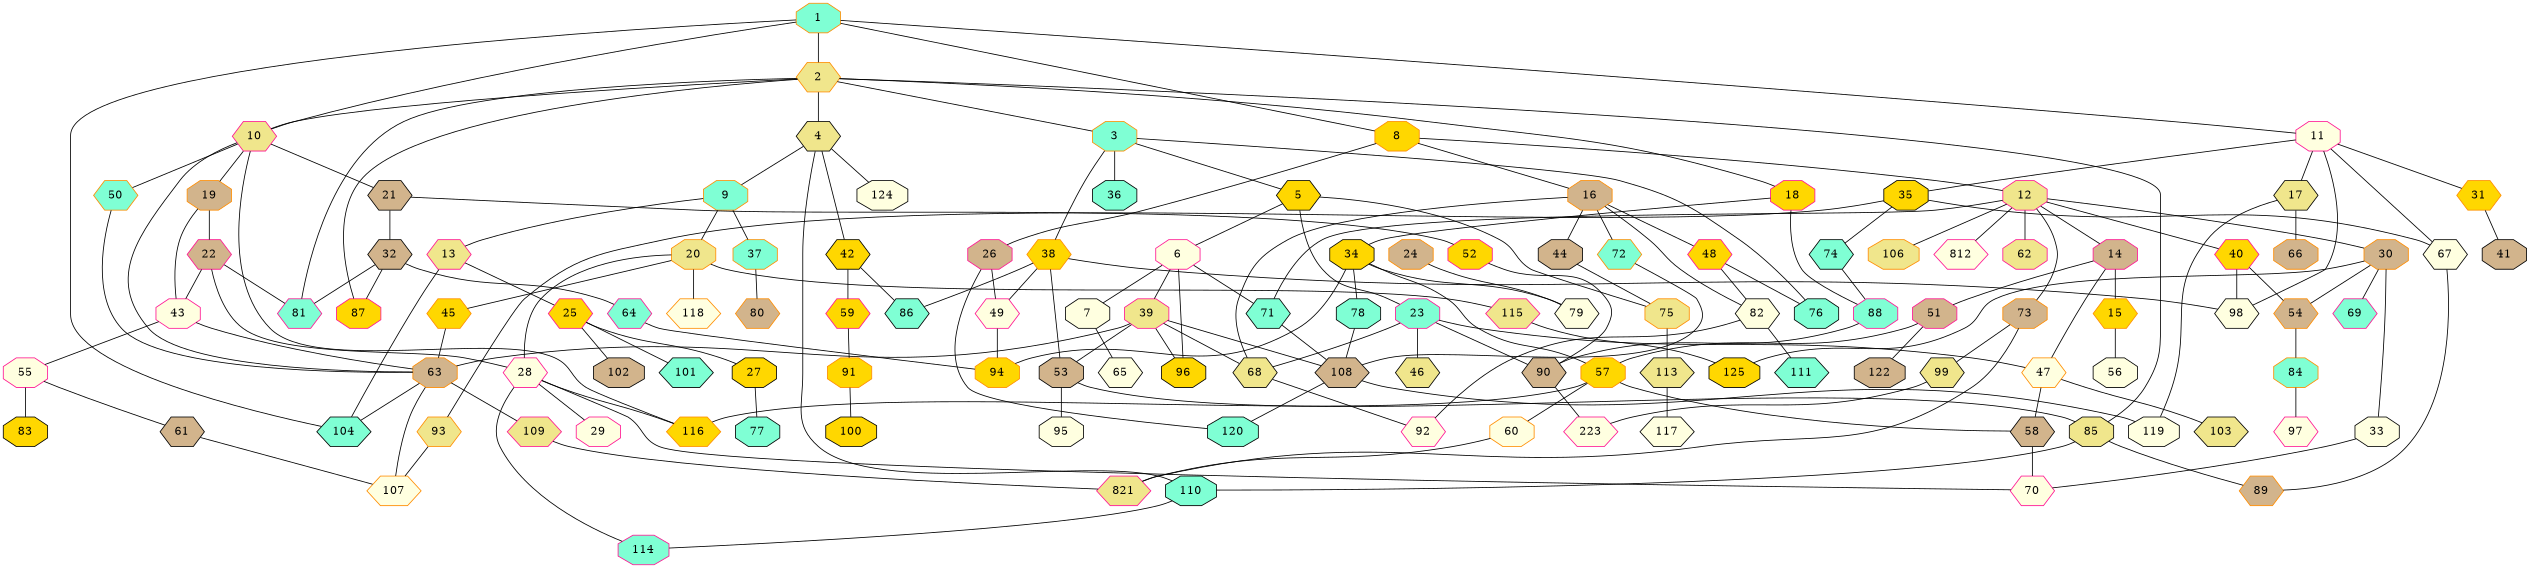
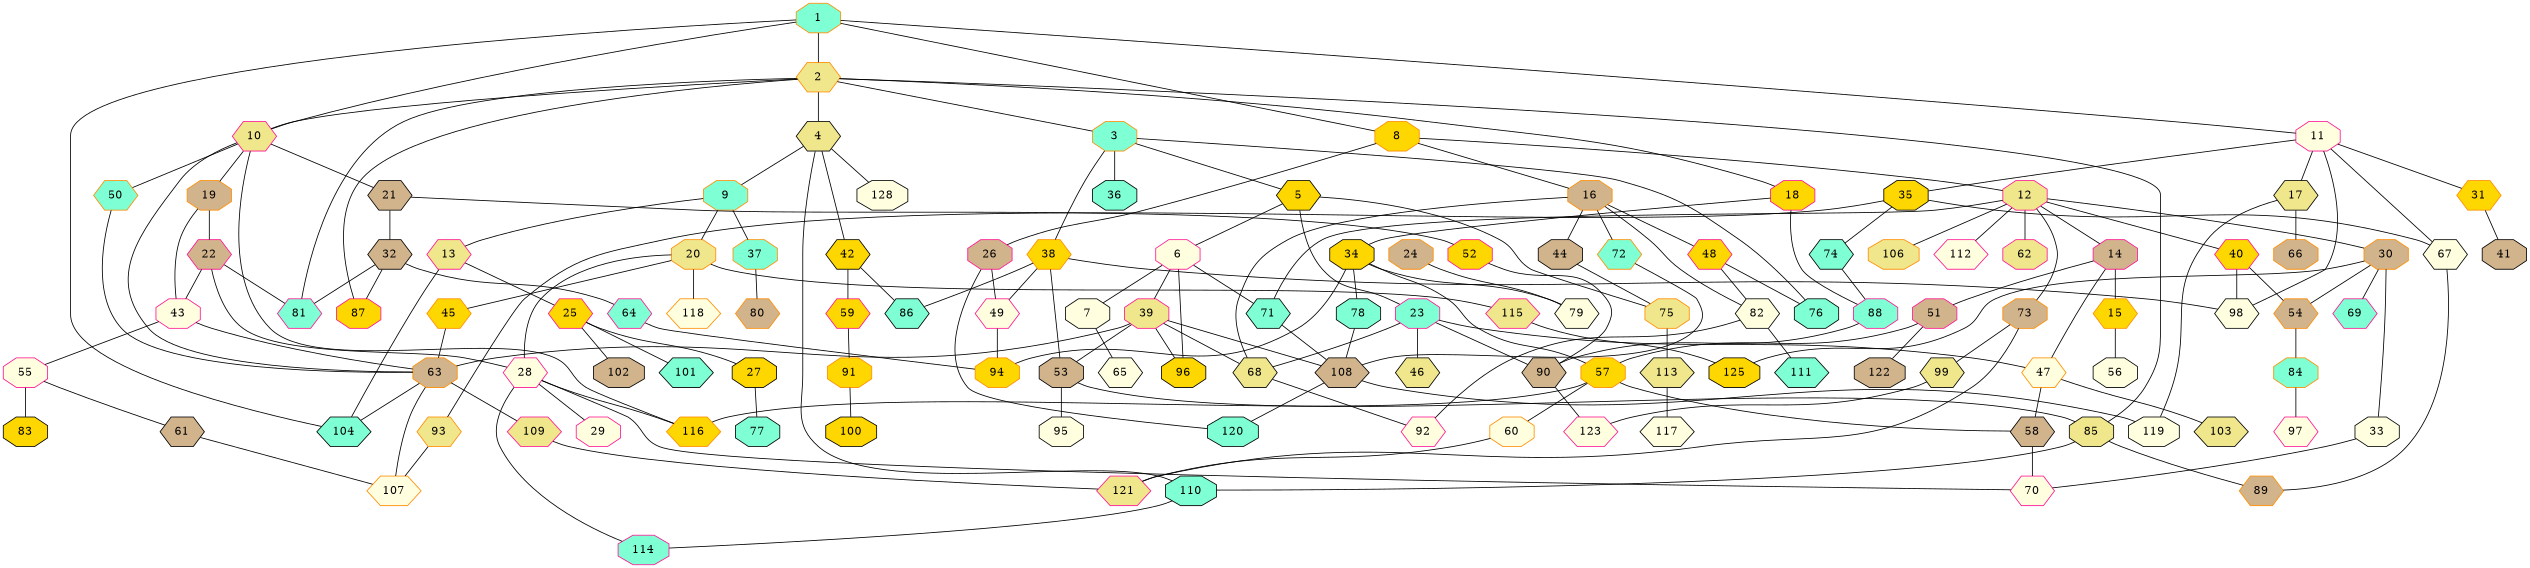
node "124": label "124" -> "128"
node "812": label "812" -> "112"
node "223": label "223" -> "123"
node "821": label "821" -> "121"
